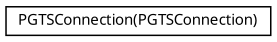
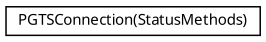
node "PGTSConnection(PGTSConnection)": label "PGTSConnection(PGTSConnection)" -> "PGTSConnection(StatusMethods)"
